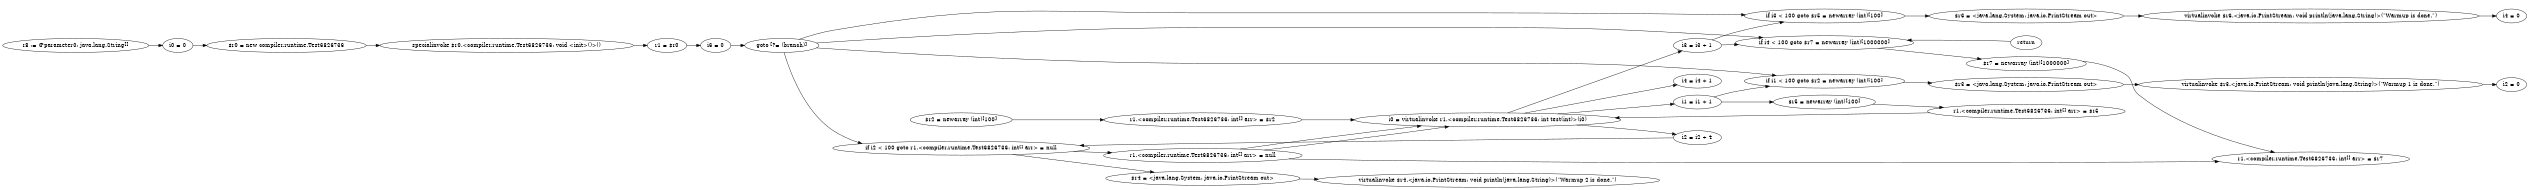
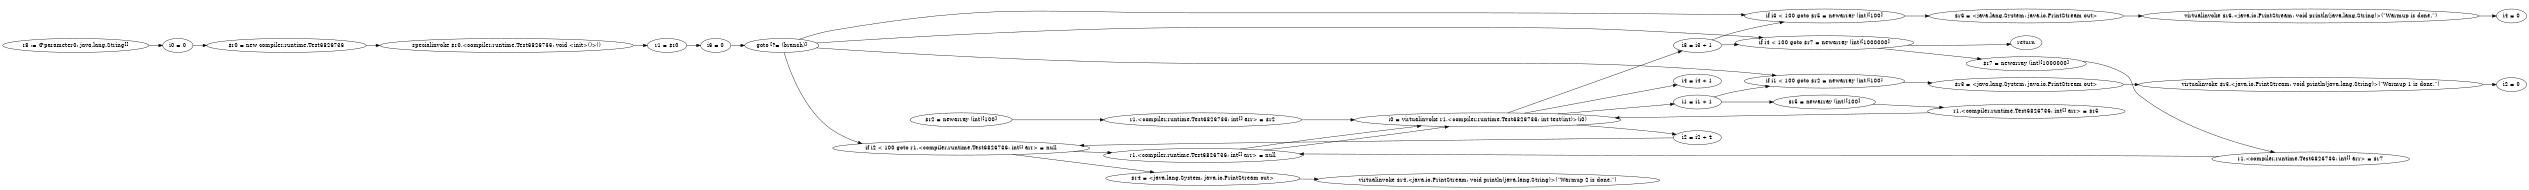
edge "return" -> "if i4 < 100 goto $r7 = newarray (int)[1000000]": reversed
edge "r1.<compiler.runtime.Test6826736: int[] arr> = null" -> "r1.<compiler.runtime.Test6826736: int[] arr> = $r7": reversed
